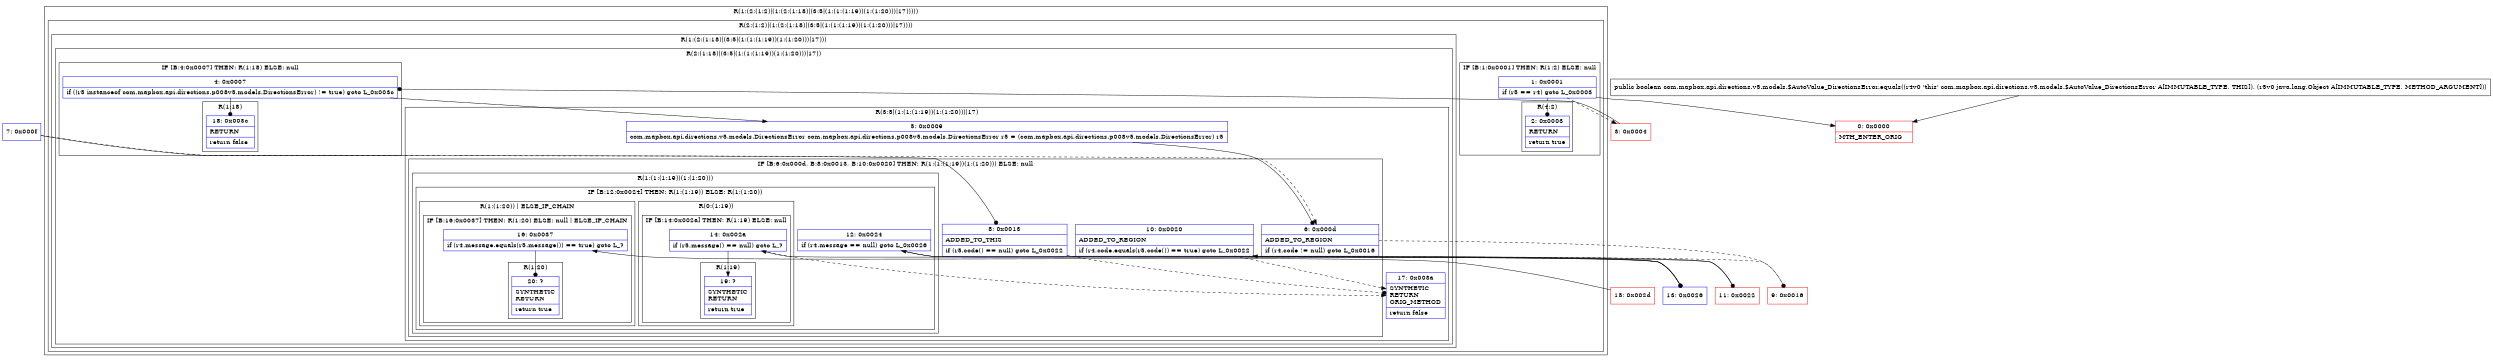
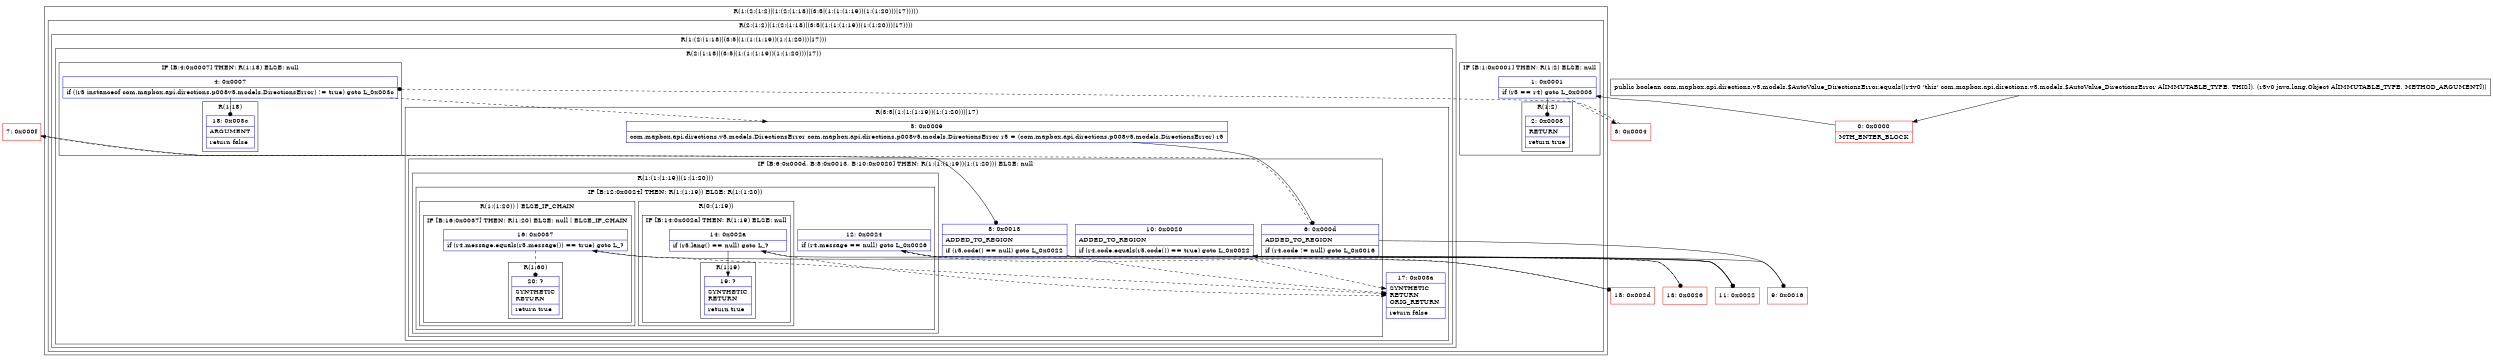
edge "3: 0x0004" -> "4: 0x0007": style solid -> dashed
edge "1: 0x0001" -> "2: 0x0003": style dashed -> solid
cluster "R(4:2)": label "R(4:2)" -> "R(1:2)"
edge "1: 0x0001" -> "0: 0x0000": reversed
edge "4: 0x0007" -> "5: 0x0009": style solid -> dashed
node "18: 0x003c": text "RETURN" -> "ARGUMENT"
node "7: 0x000f": color blue -> red
node "0: 0x0000": text "MTH_ENTER_ORIG" -> "MTH_ENTER_BLOCK"
edge "7: 0x000f" -> "6: 0x000d": reversed
node "8: 0x0013": text "ADDED_TO_THIS" -> "ADDED_TO_REGION"
node "14: 0x002a": text "if (r5.message() == null) goto L_?" -> "if (r5.lang() == null) goto L_?"
edge "6: 0x000d" -> "9: 0x0016": style dashed -> solid
edge "12: 0x0024" -> "13: 0x0026": style solid -> dashed
edge "8: 0x0013" -> "13: 0x0026": now "8: 0x0013" -> "11: 0x0022"
edge "9: 0x0016" -> "10: 0x0020": style dashed -> solid
edge "12: 0x0024" -> "15: 0x002d": added
edge "16: 0x0037" -> "20: ?": style solid -> dashed
cluster "R(1:20)": label "R(1:20)" -> "R(1:60)"
edge "16: 0x0037" -> "17: 0x003a": added
edge "8: 0x0013" -> "17: 0x003a": arrowhead dot -> normal
node "13: 0x0026": color blue -> red
node "17: 0x003a": text "ORIG_METHOD" -> "ORIG_RETURN"
